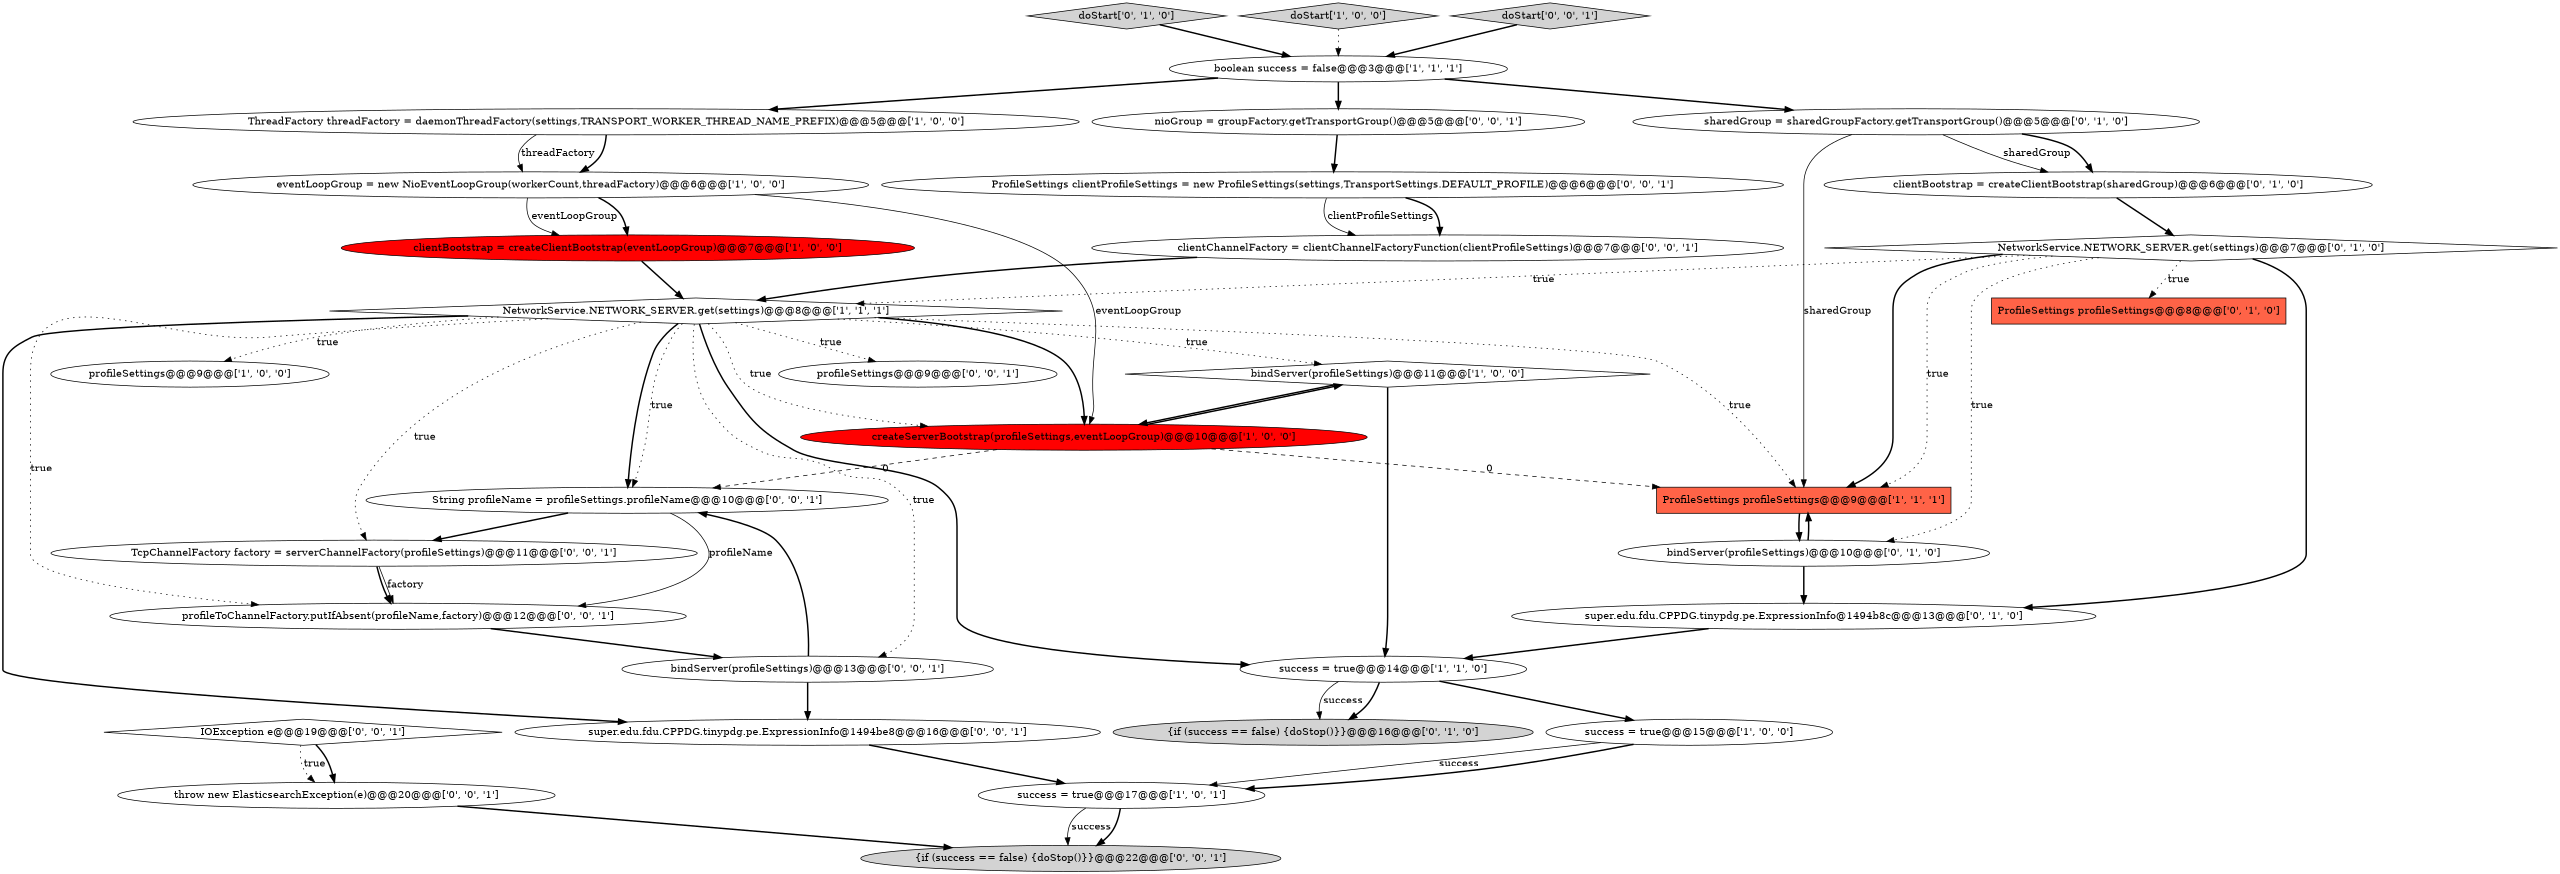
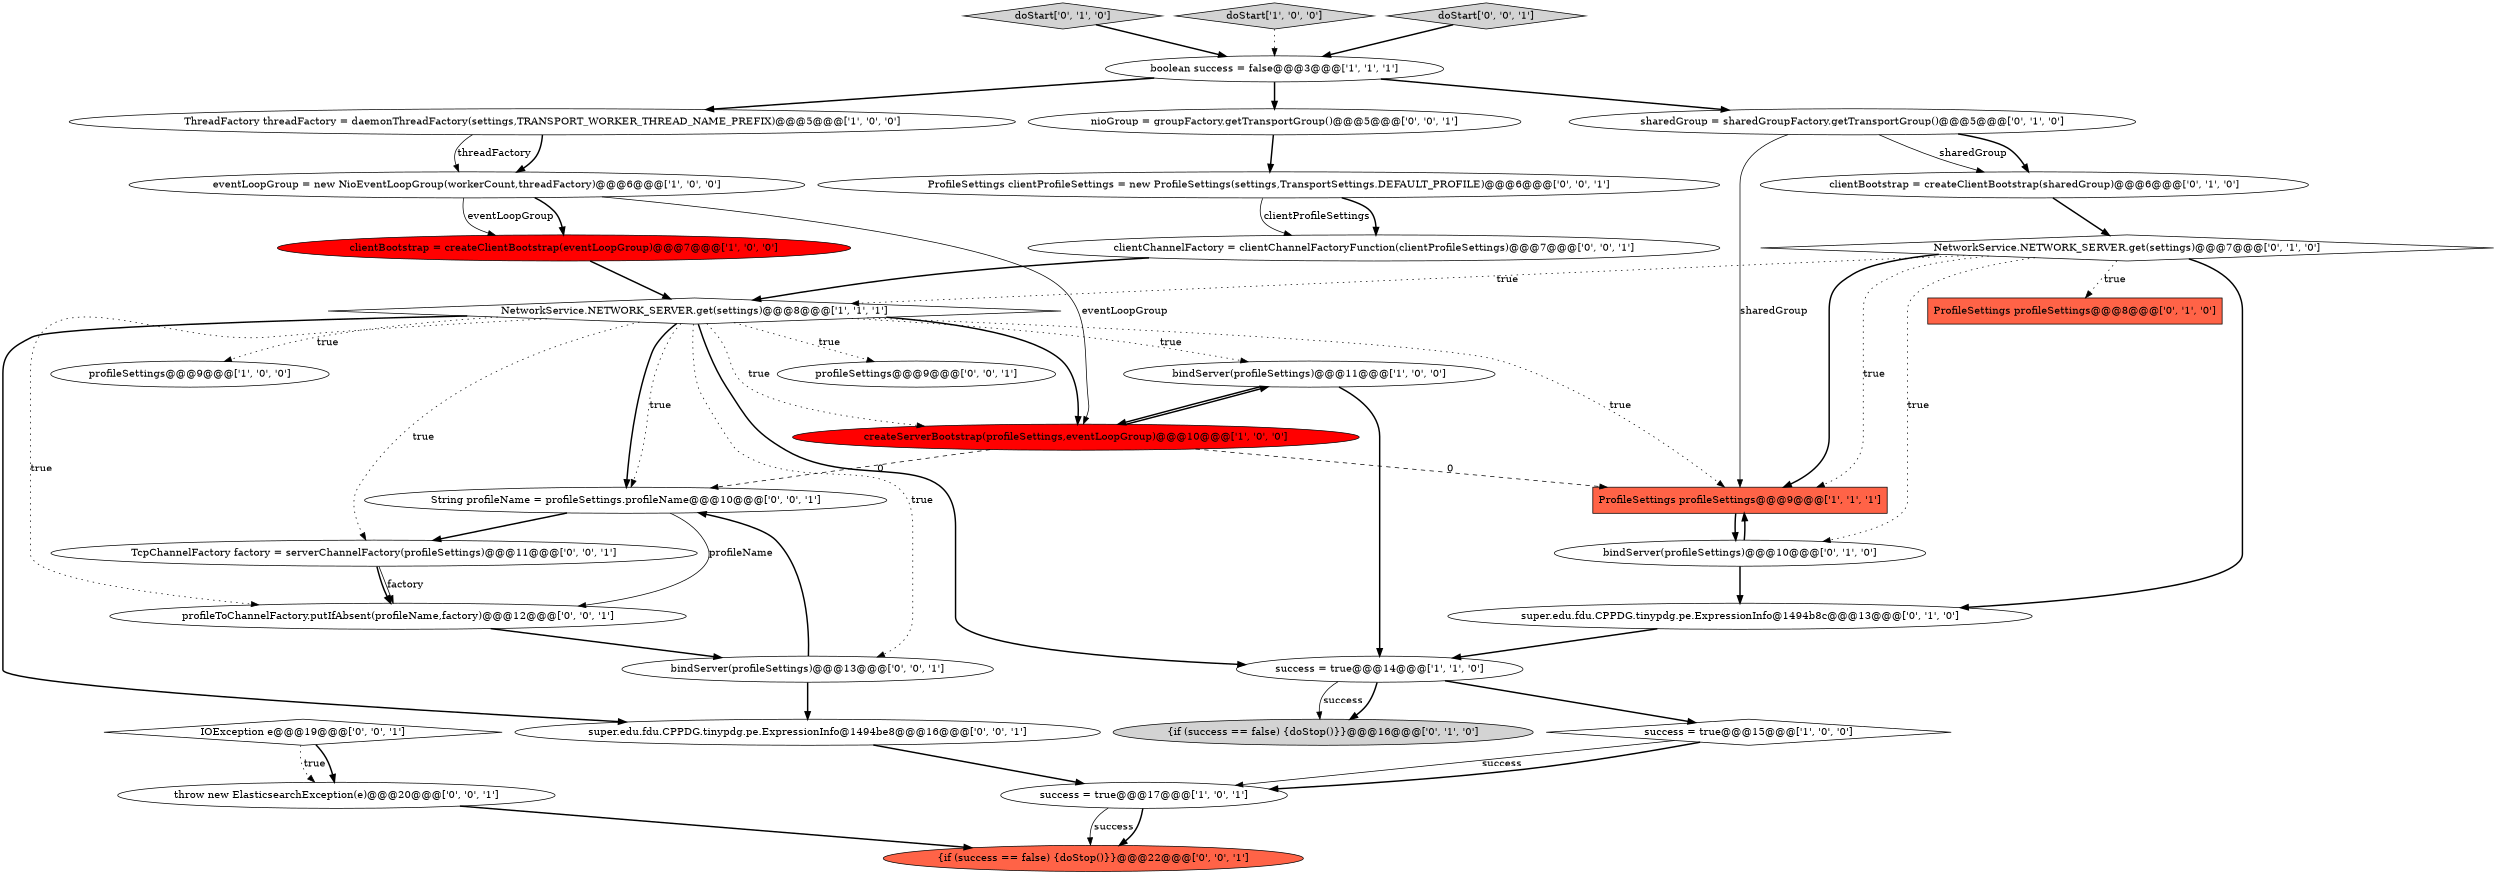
node "bindServer(profileSettings)@@@11@@@['1', '0', '0']": shape diamond -> ellipse
node "success = true@@@15@@@['1', '0', '0']": shape ellipse -> diamond
node "{if (success == false) {doStop()}}@@@22@@@['0', '0', '1']": fillcolor lightgray -> tomato
